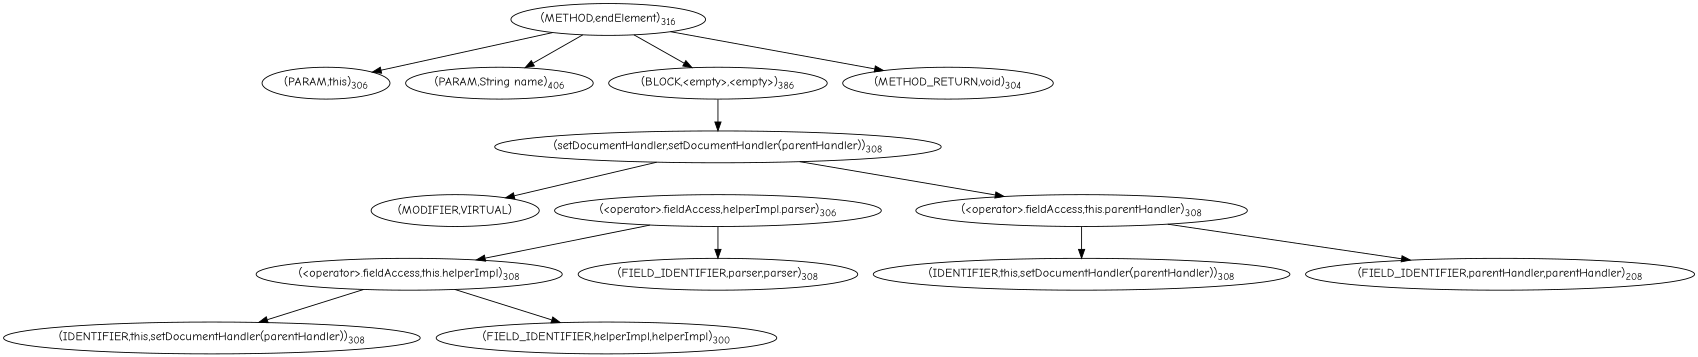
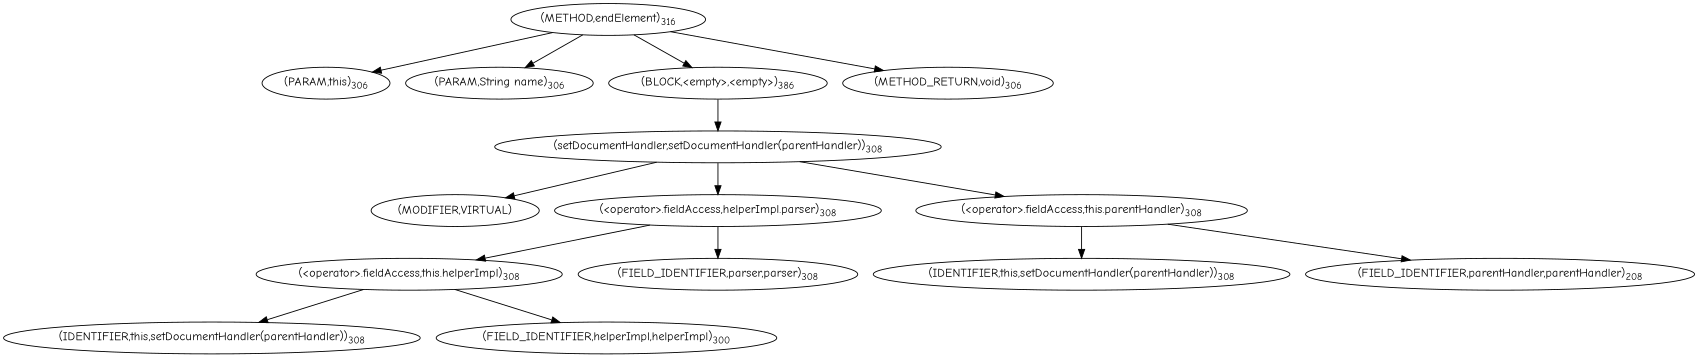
node "(PARAM,String name)": text "406" -> "306"
node "(METHOD_RETURN,void)": text "304" -> "306"
edge "(setDocumentHandler,setDocumentHandler(parentHandler))" -> "(<operator>.fieldAccess,helperImpl.parser)": added
node "(<operator>.fieldAccess,helperImpl.parser)": text "306" -> "308"
